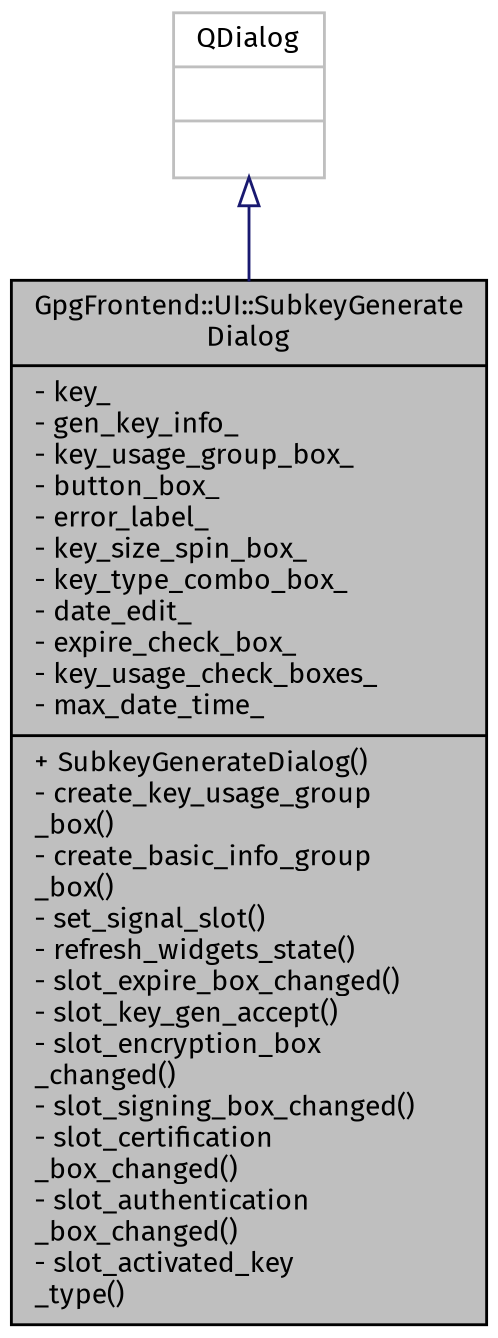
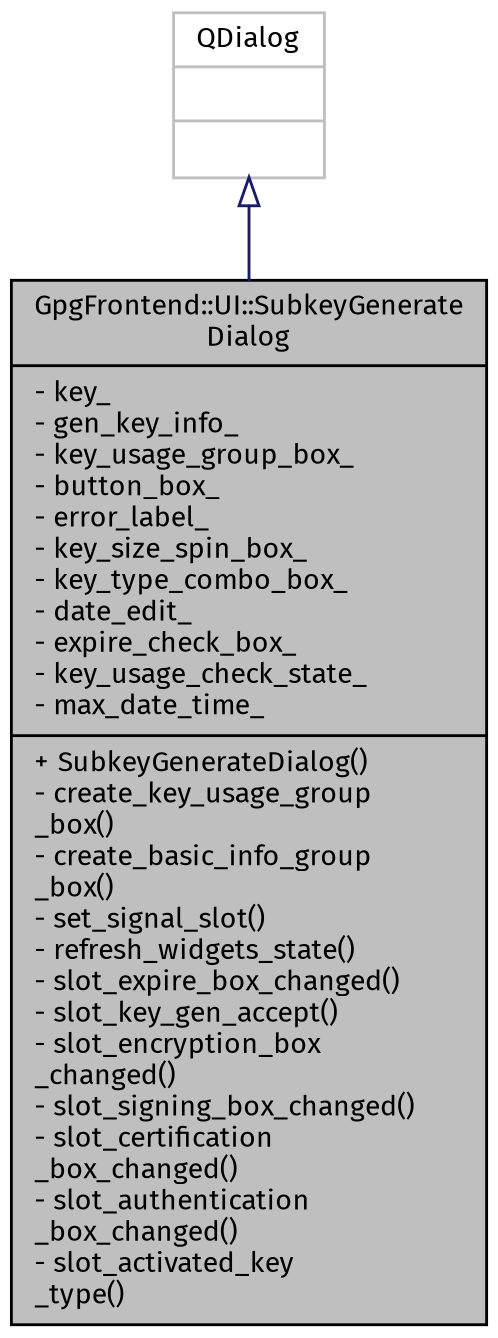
node "GpgFrontend::UI::SubkeyGenerate": text "- key_usage_check_boxes_" -> "- key_usage_check_state_"
